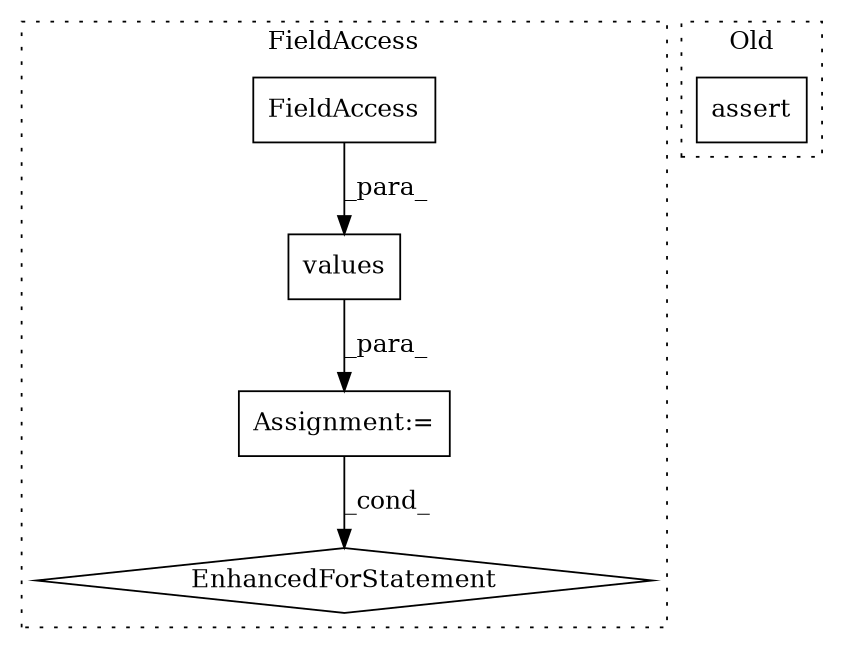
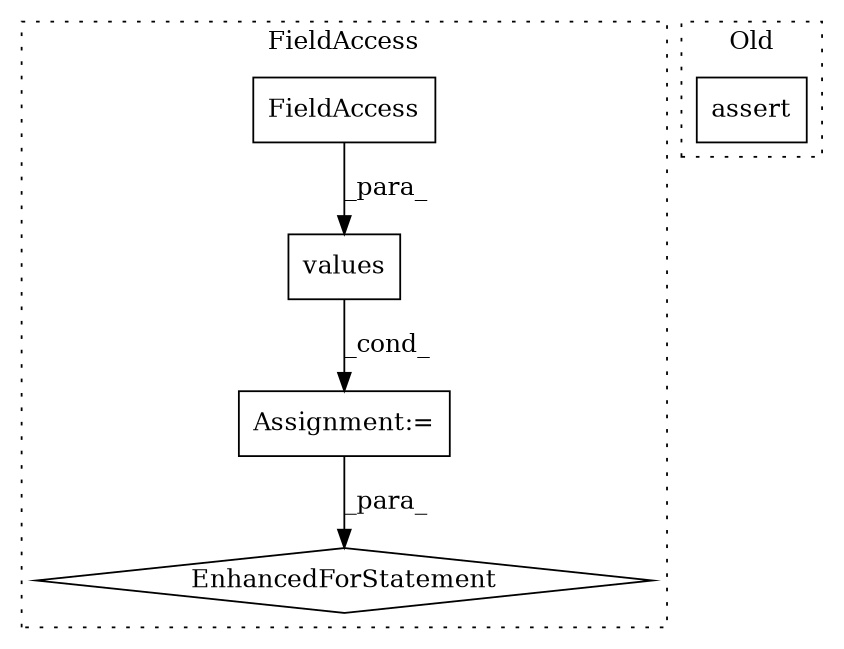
edge "values" -> "Assignment:=": label "_para_" -> "_cond_"
edge "Assignment:=" -> "EnhancedForStatement": label "_cond_" -> "_para_"
